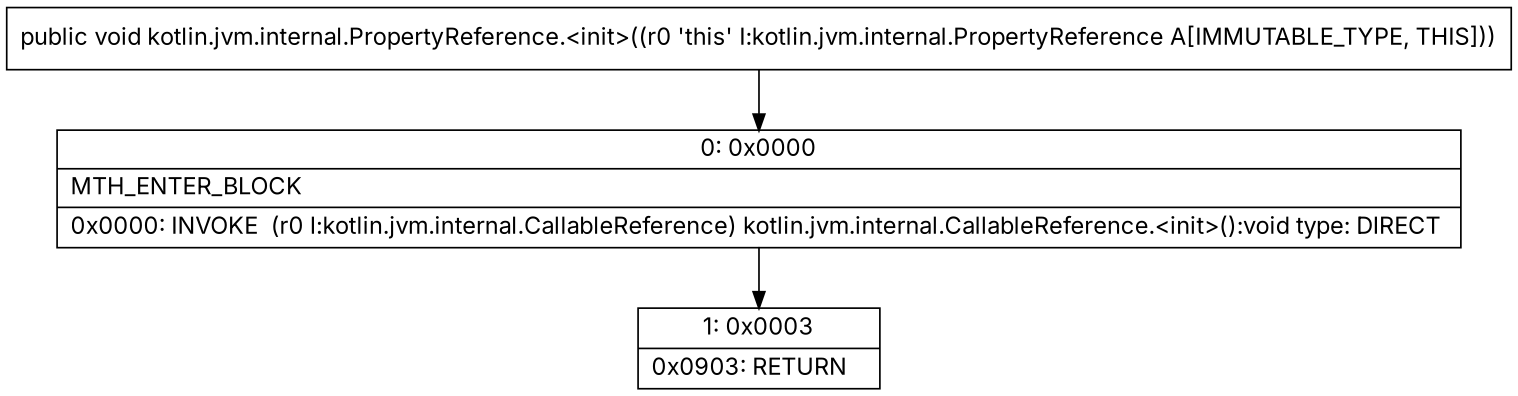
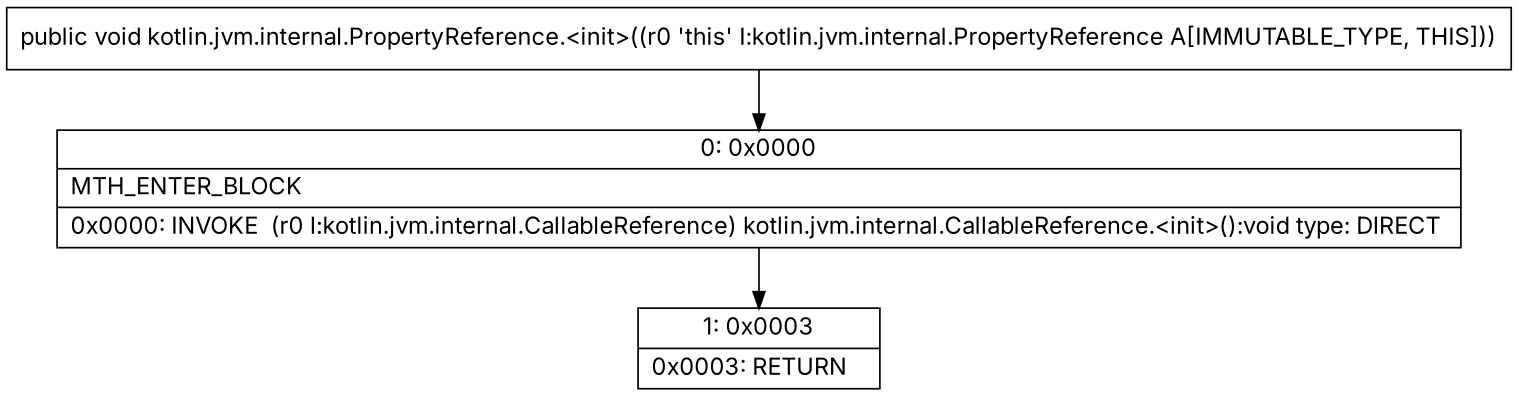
node "1: 0x0003": text "0x0903: RETURN" -> "0x0003: RETURN"
